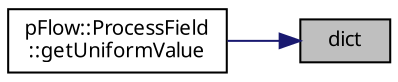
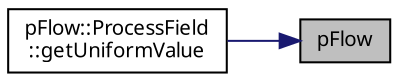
node "dict": label "dict" -> "pFlow"
